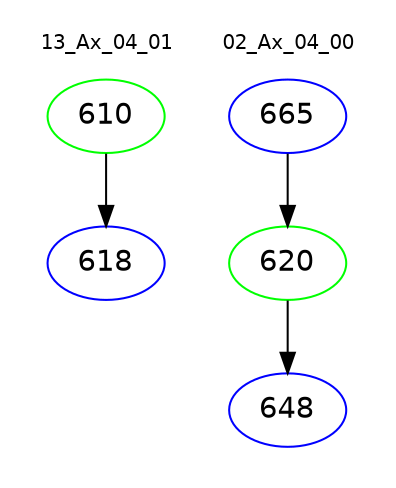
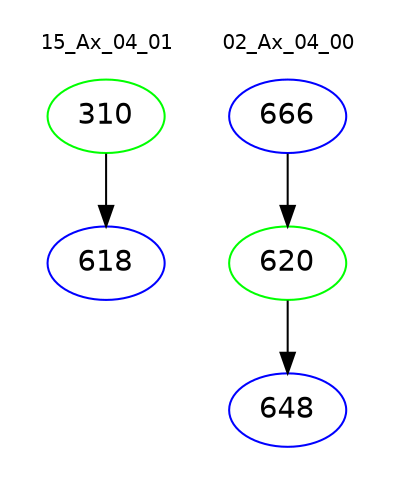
cluster "13_Ax_04_01": label "13_Ax_04_01" -> "15_Ax_04_01"
node "610": label "610" -> "310"
node "665": label "665" -> "666"
